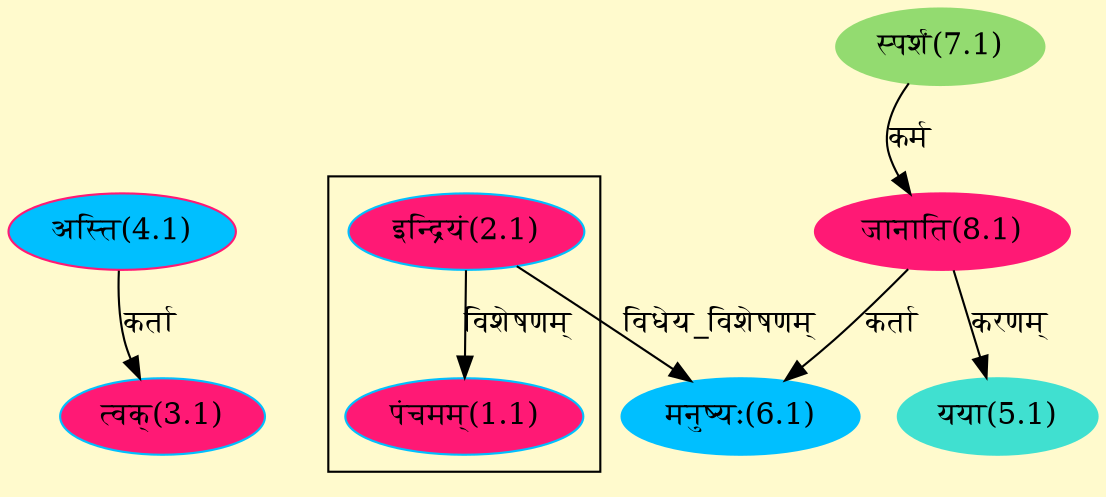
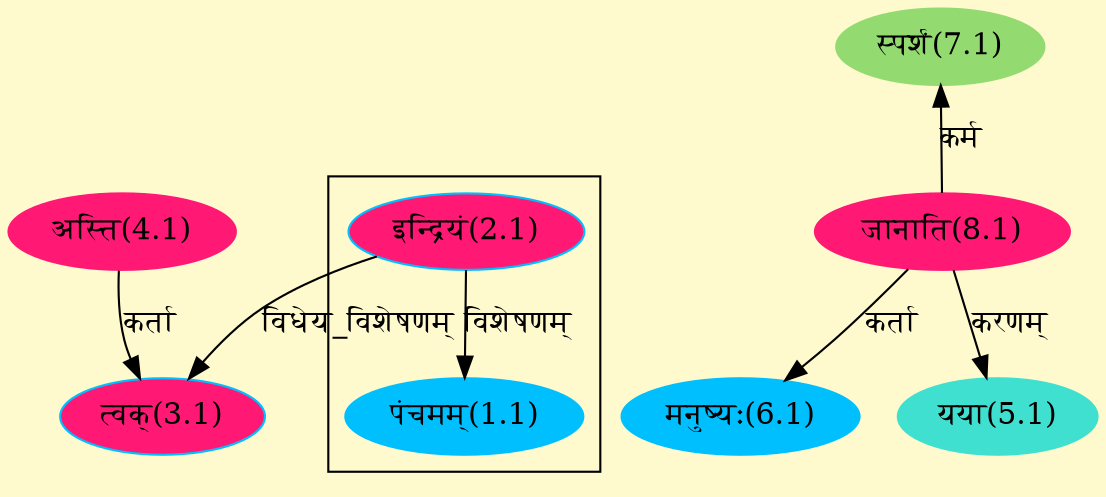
edge "स्पर्शं(7.1)" -> "जानाति(8.1)": reversed
node "अस्ति(4.1)": fillcolor #00bfff -> #ff1975
edge "इन्द्रियं(2.1)" -> "मनुष्यः(6.1)": now "इन्द्रियं(2.1)" -> "त्वक्(3.1)"
node "पंचमम्(1.1)": fillcolor #ff1975 -> #00bfff
